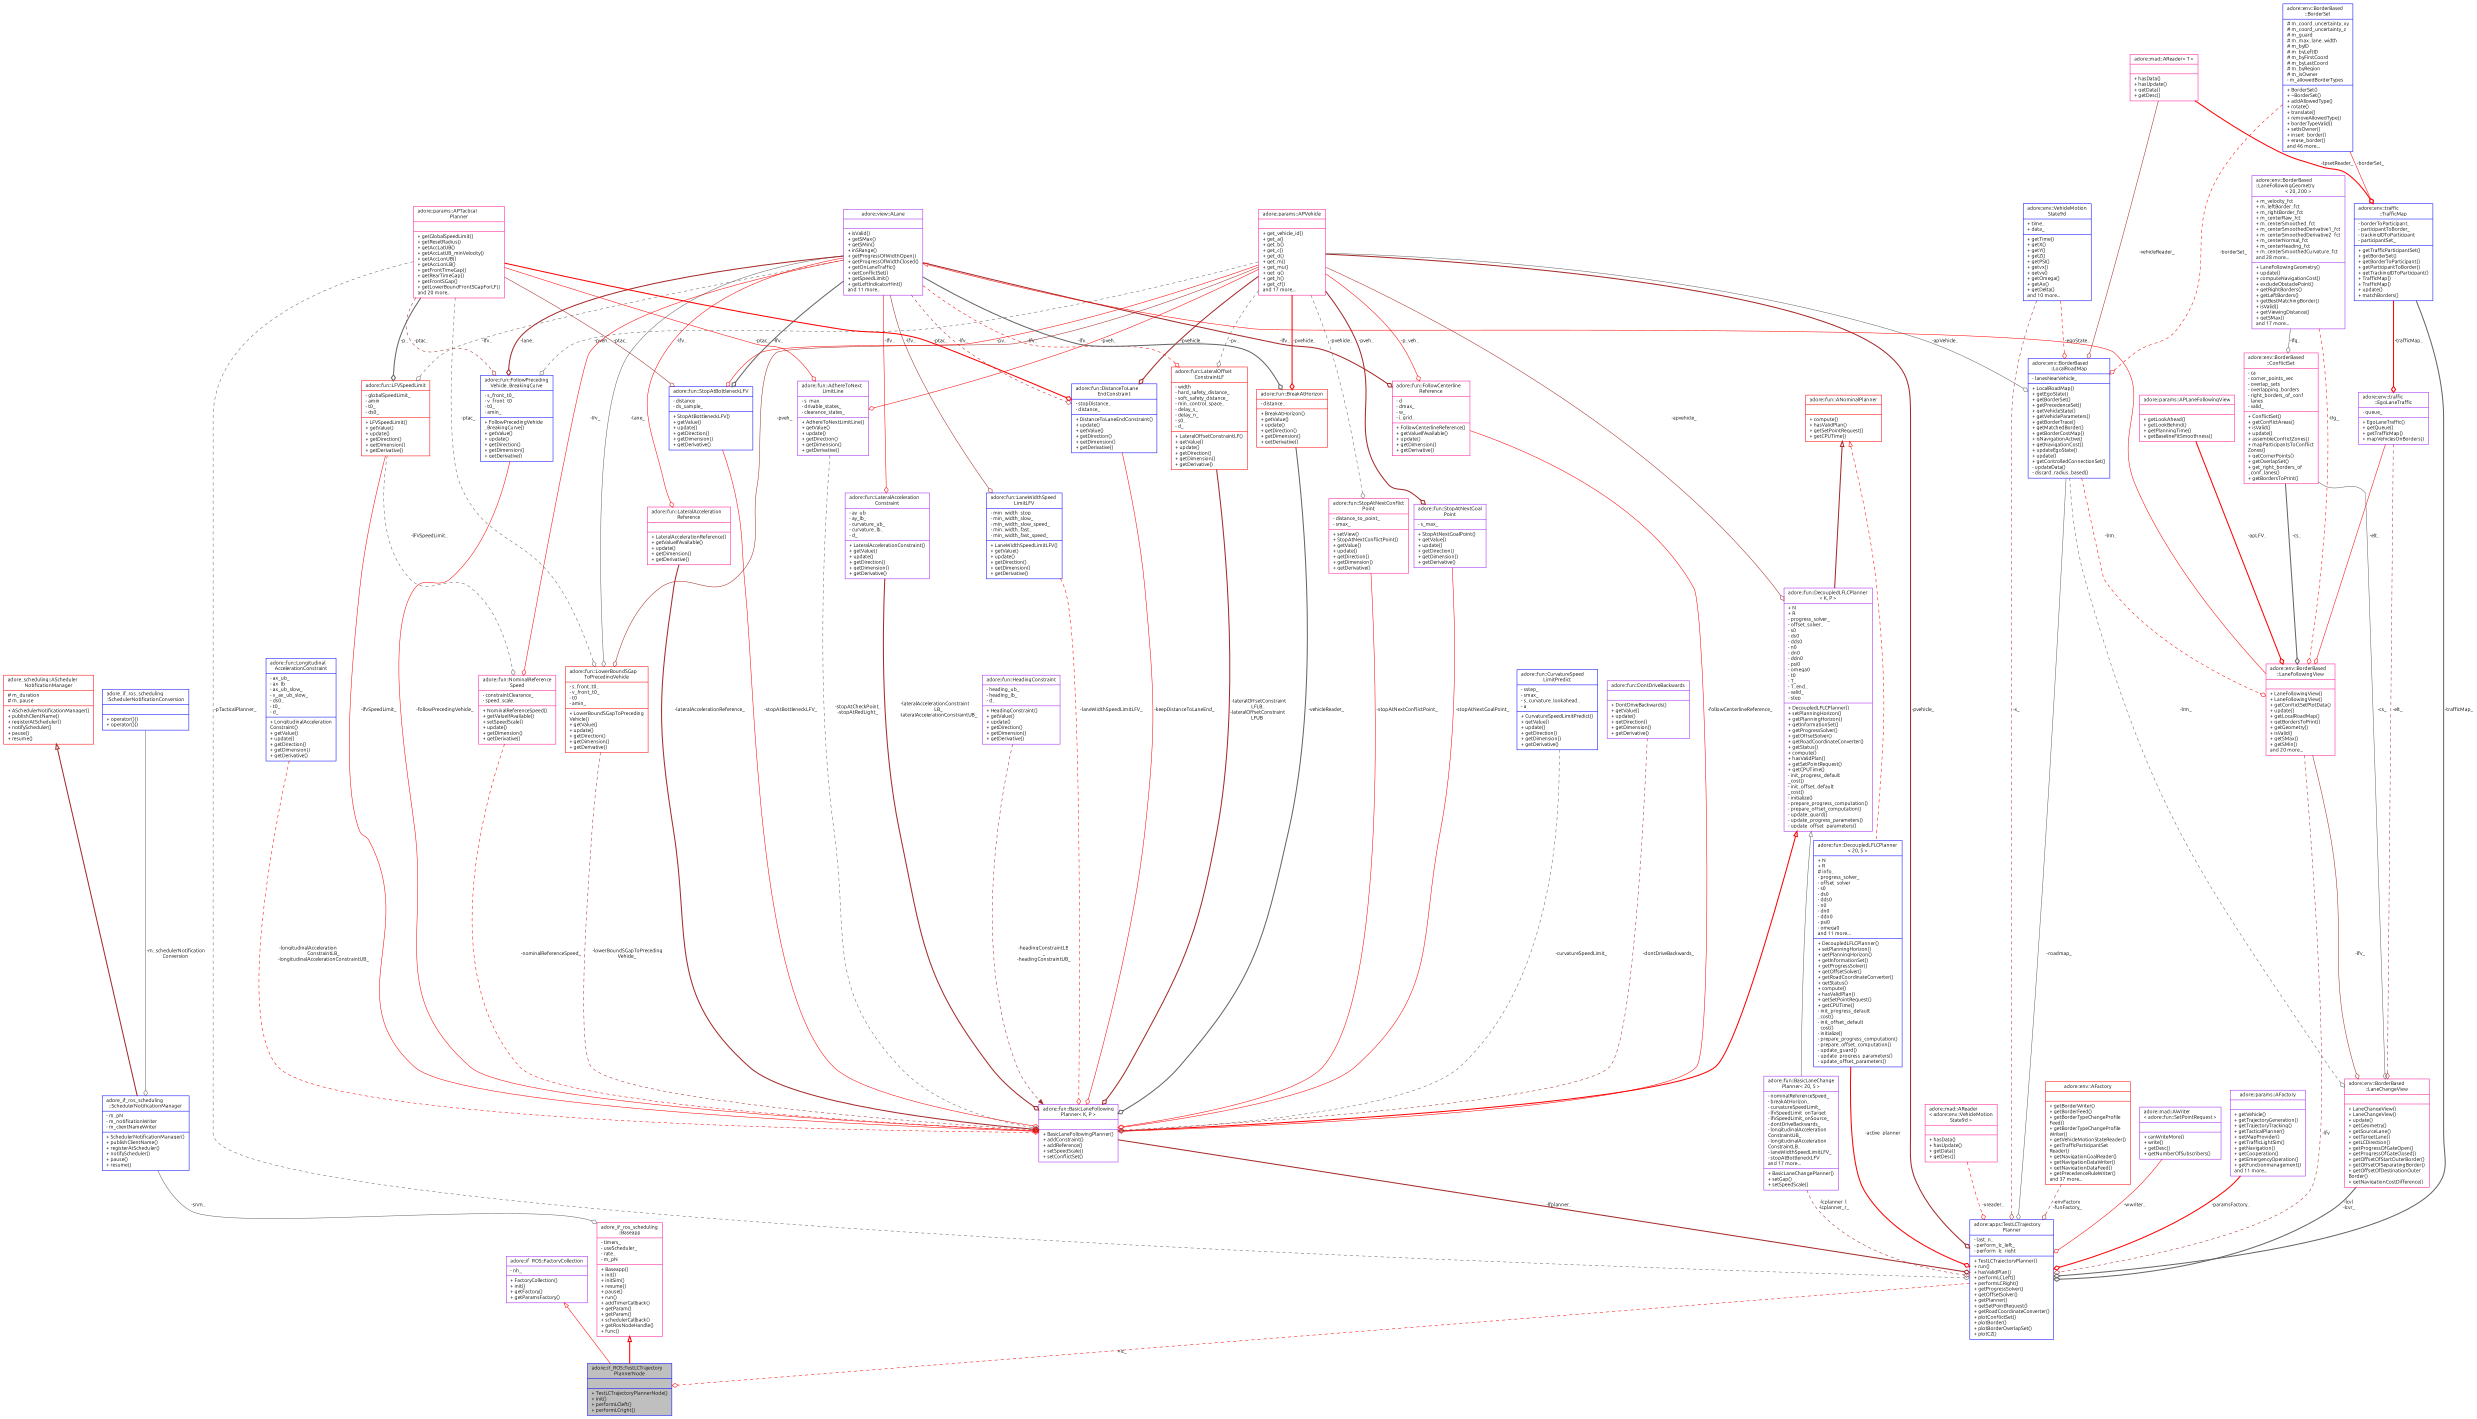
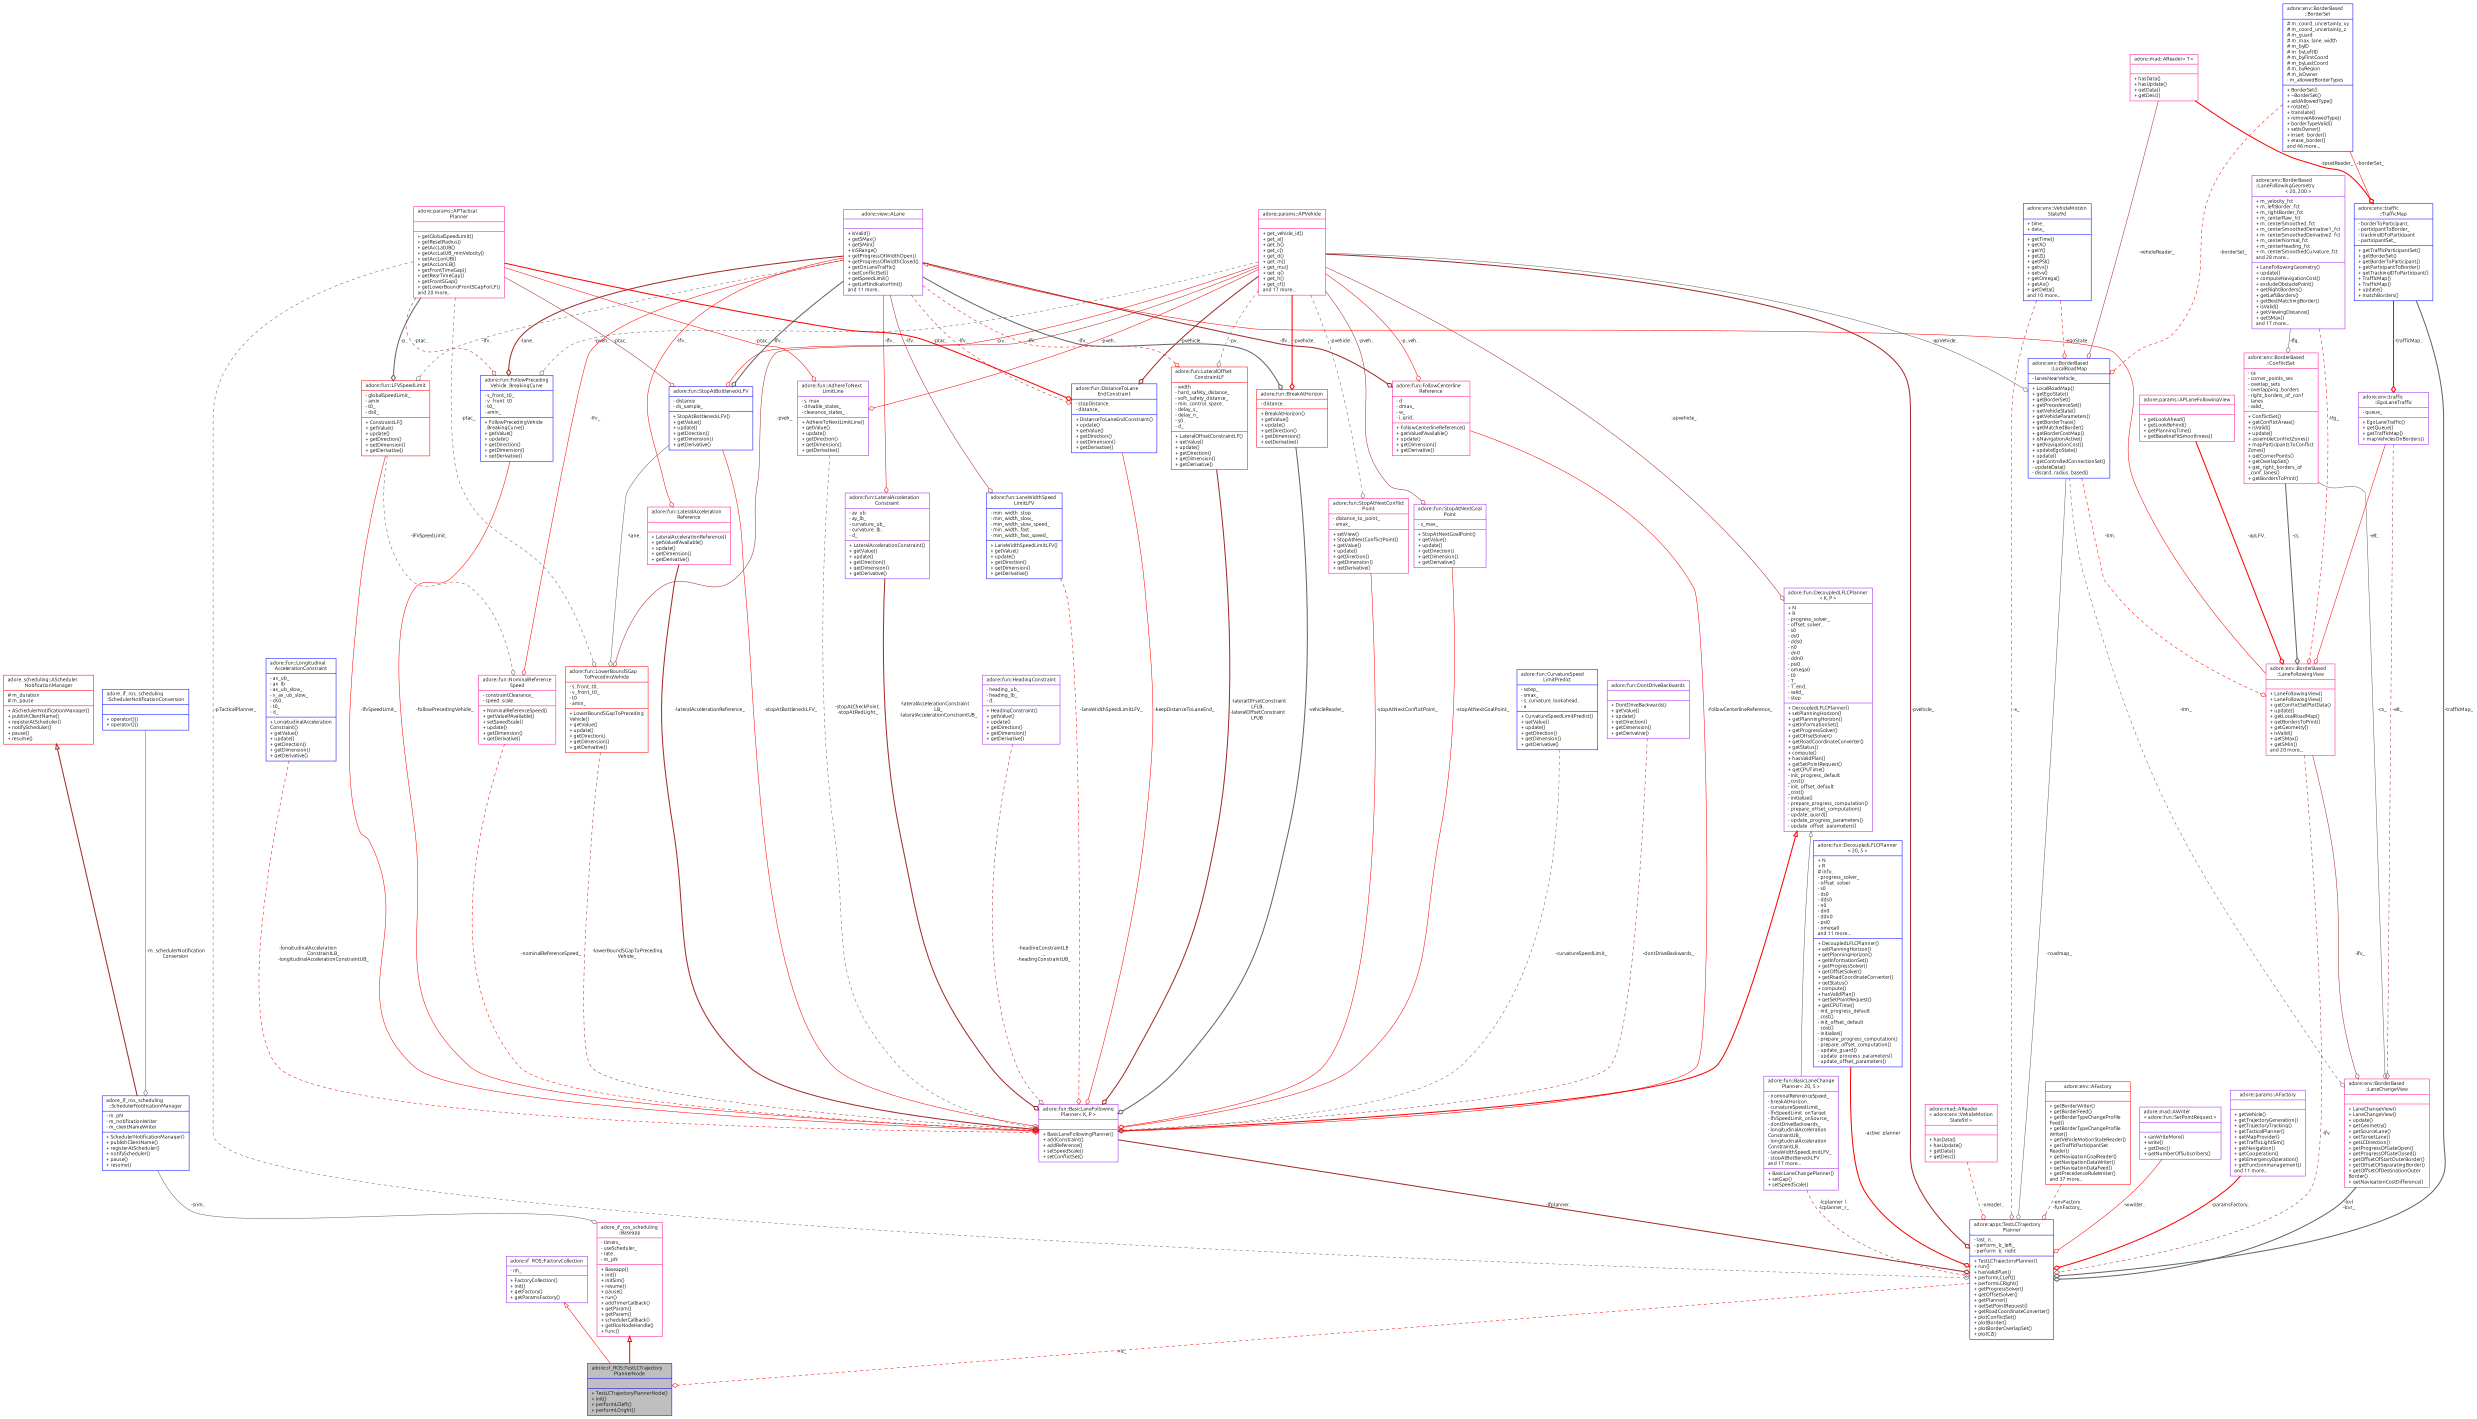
edge "adore::view::ALane" -> "adore::fun::LowerBoundSGap": now "adore::fun::StopAtBottleneckLFV" -> "adore::fun::LowerBoundSGap"
edge "adore::params::APVehicle" -> "adore::fun::StopAtNextGoal": style bold -> solid
node "adore::fun::ANominalPlanner": removed
node "adore::fun::LFVSpeedLimit": text "+ LFVSpeedLimit()" -> "+ ConstraintLF()"
edge "adore::fun::HeadingConstraint" -> "adore::fun::BasicLaneFollowing": arrowhead normal -> odiamond
